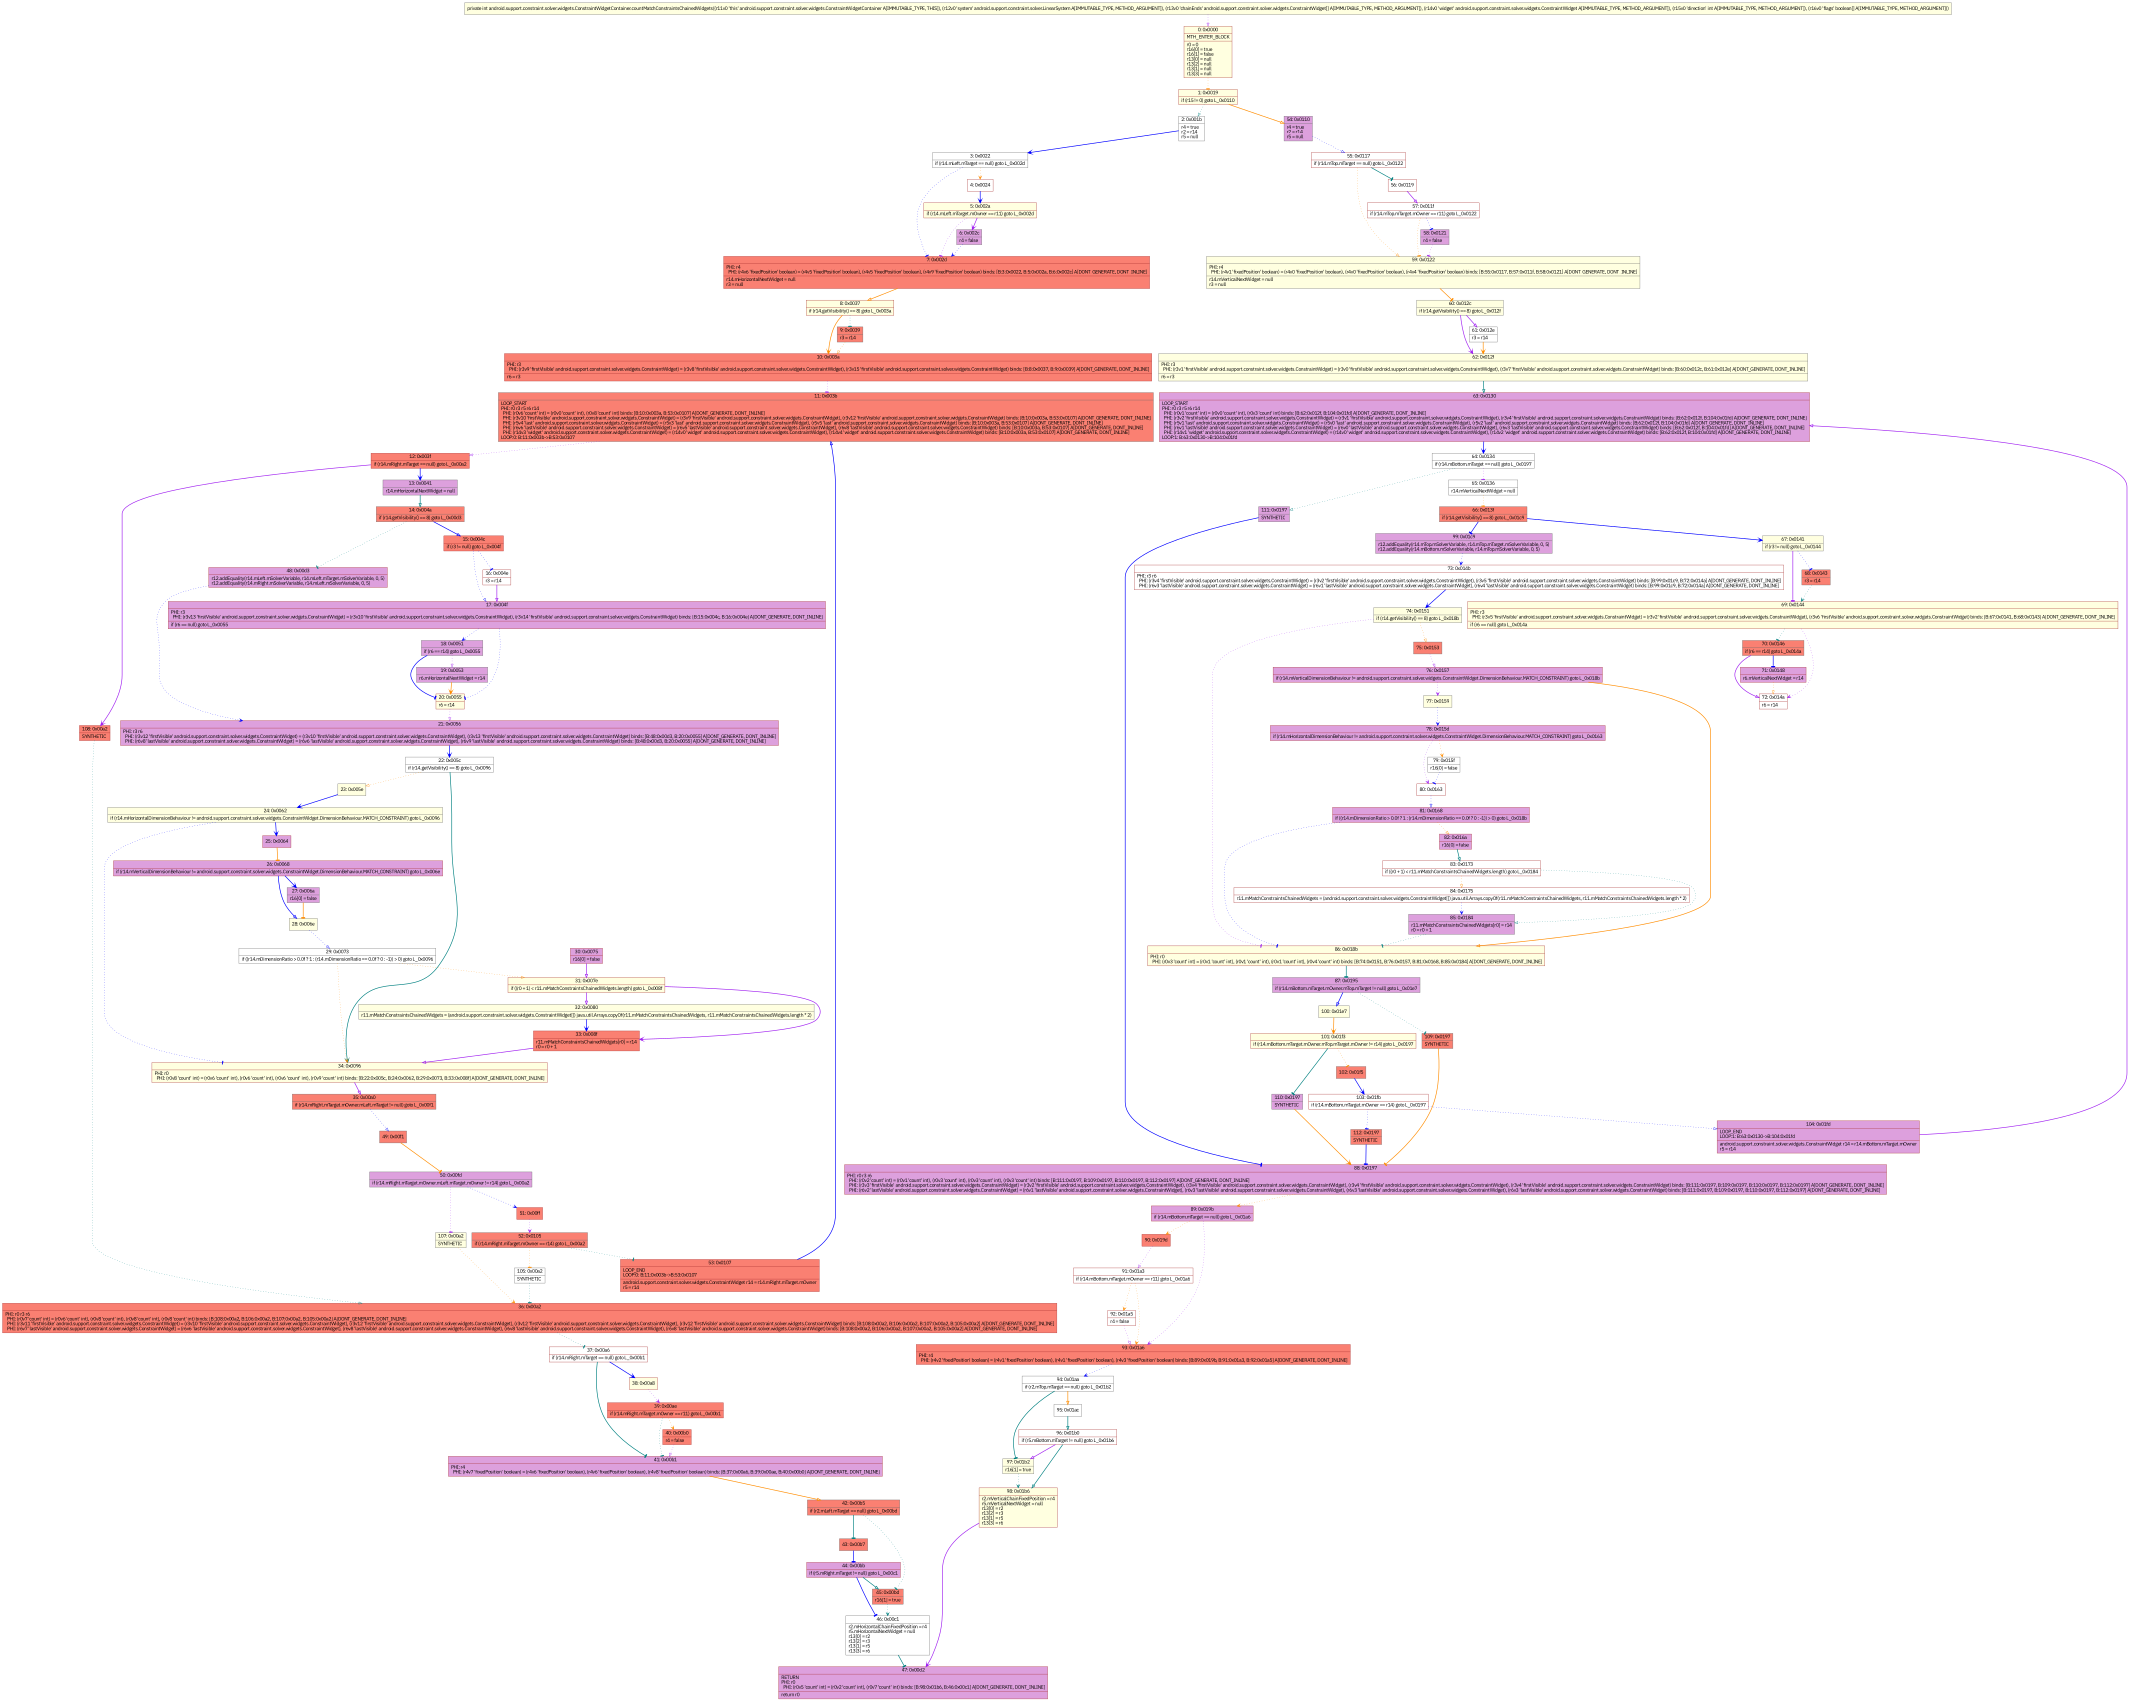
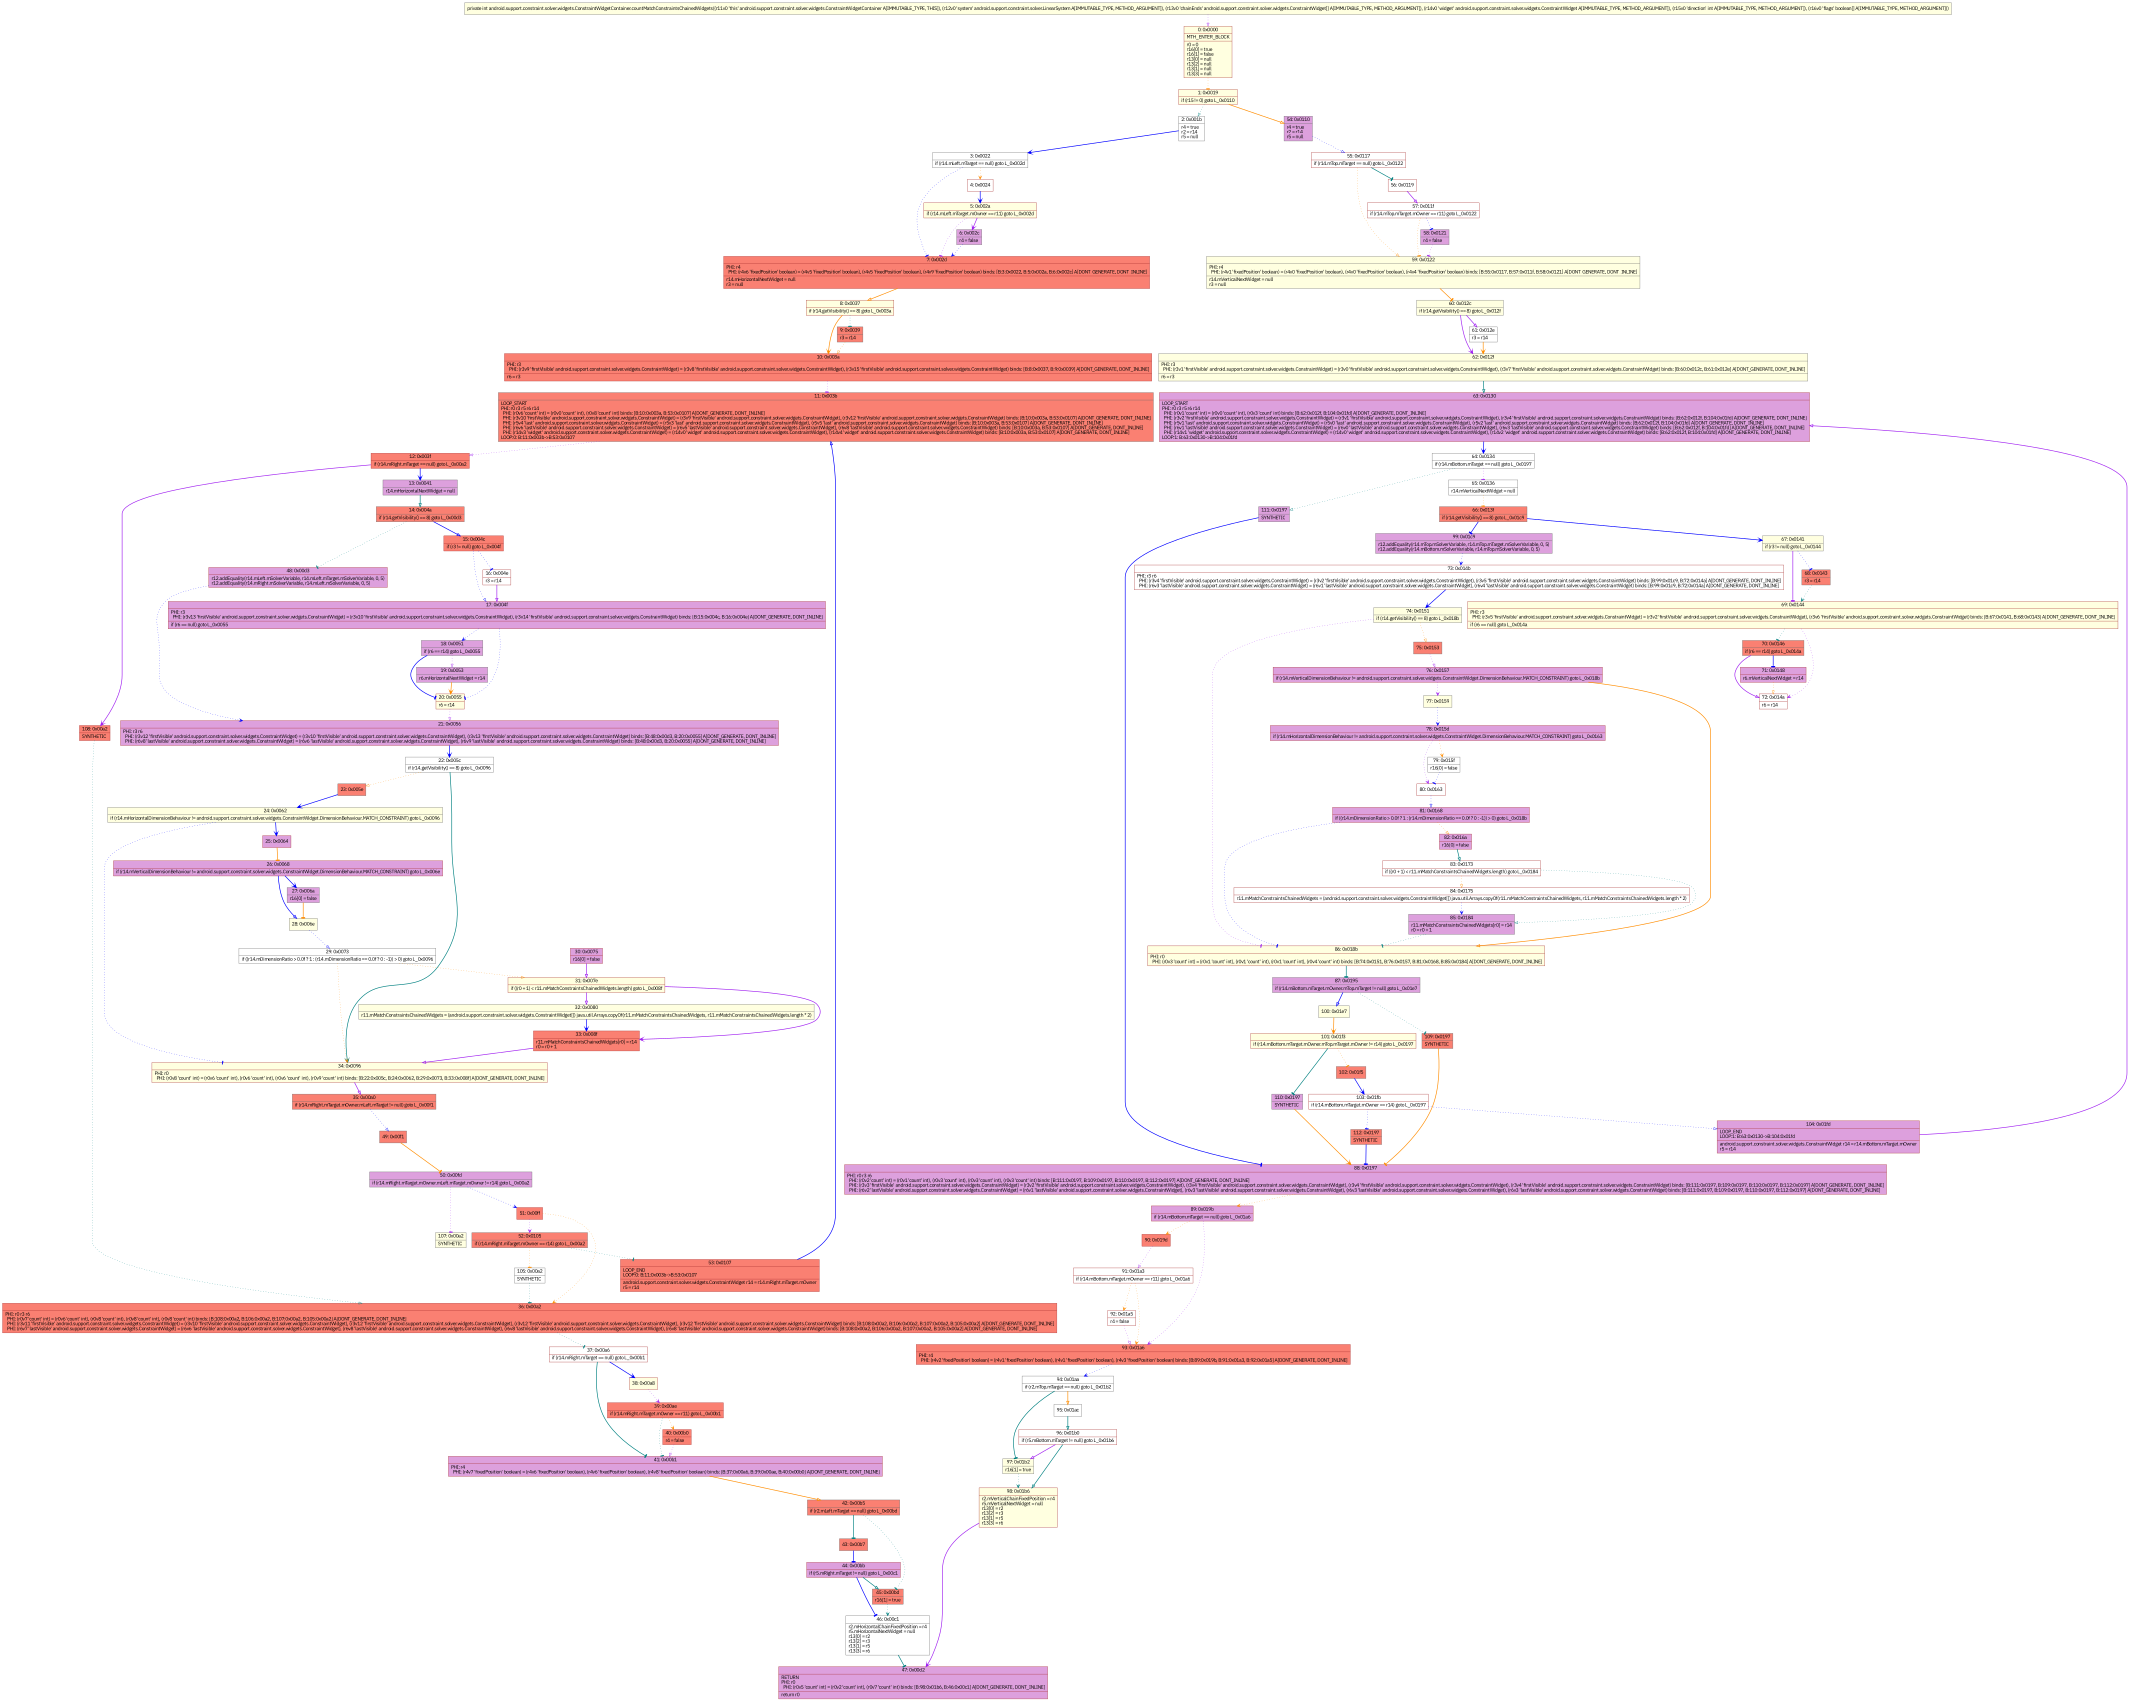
node "23: 0x005e": fillcolor lightyellow -> salmon
edge "107: 0x00a2" -> "36: 0x00a2": now "51: 0x00ff" -> "36: 0x00a2"
